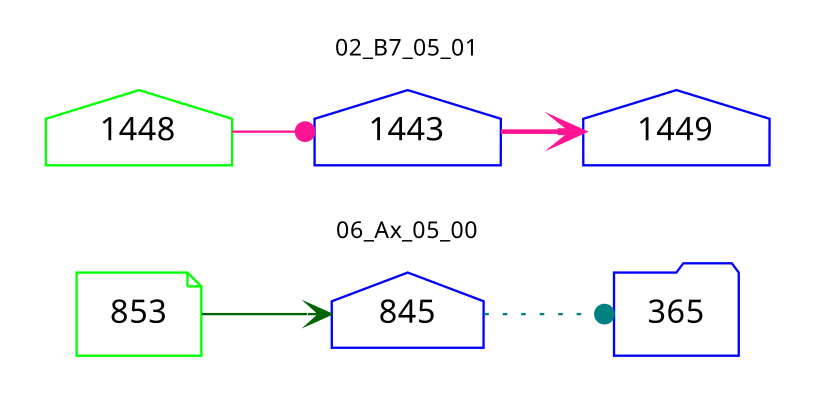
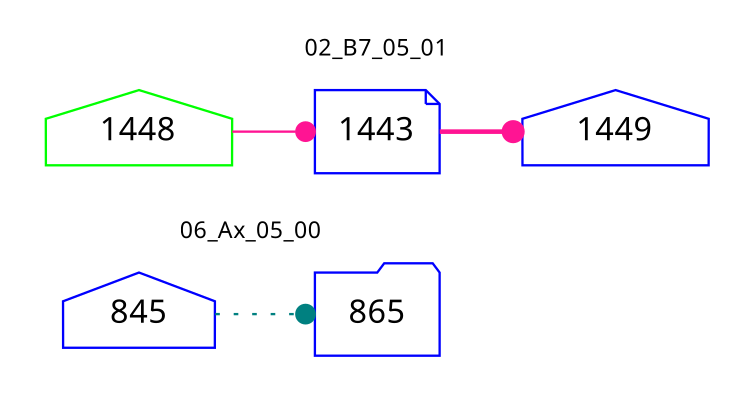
node "1443": shape house -> note
edge "1443" -> "1449": arrowhead vee -> dot
node "853": removed
node "365": label "365" -> "865"
